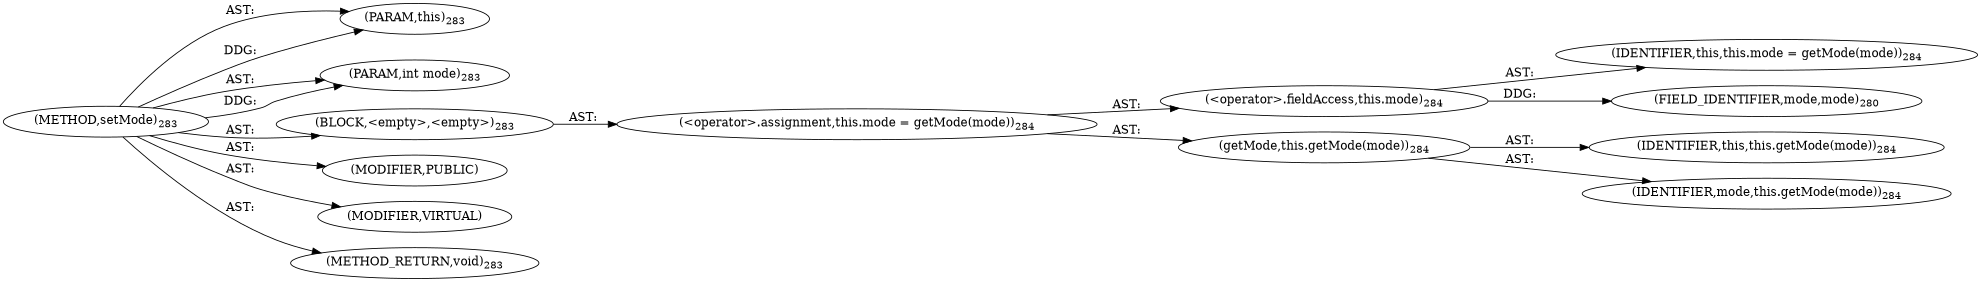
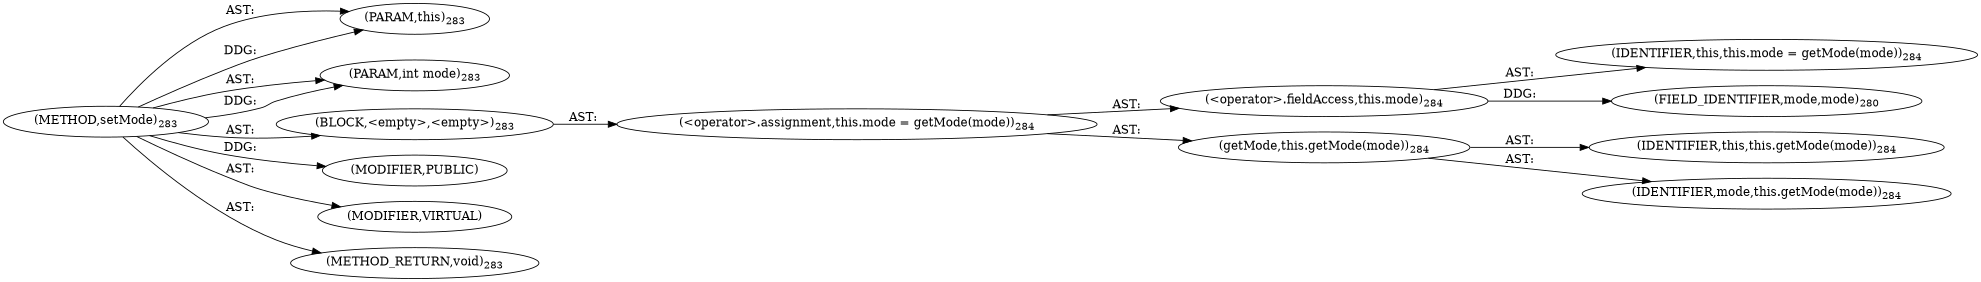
edge "(METHOD,setMode)" -> "(MODIFIER,PUBLIC)": label "AST: " -> "DDG: "
